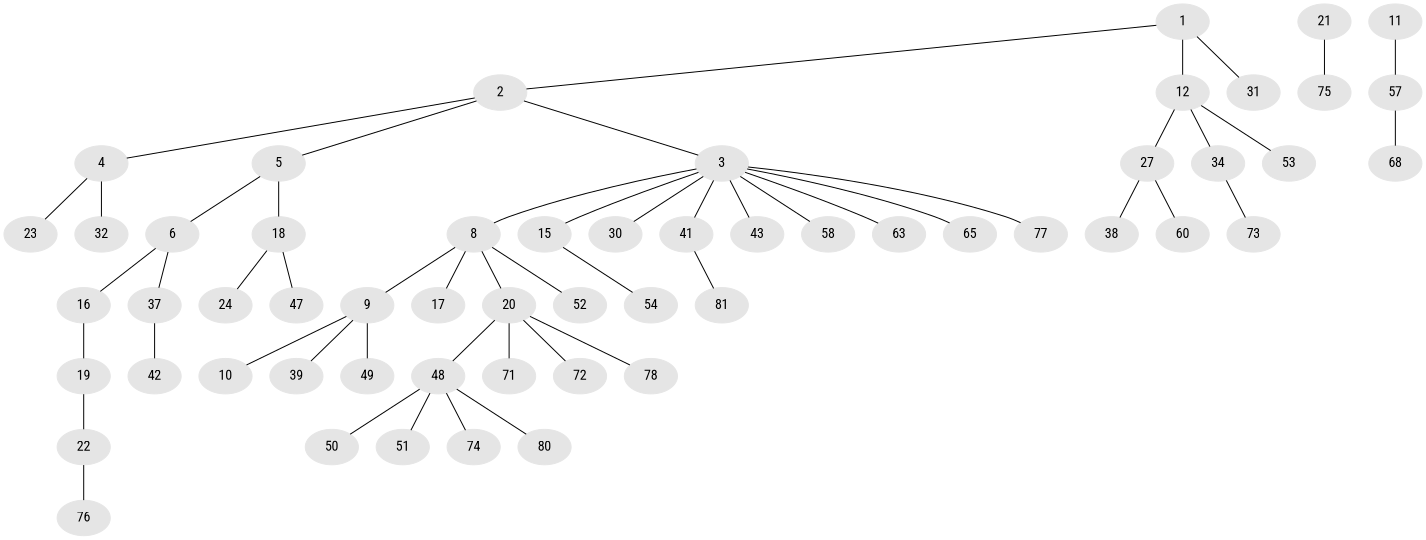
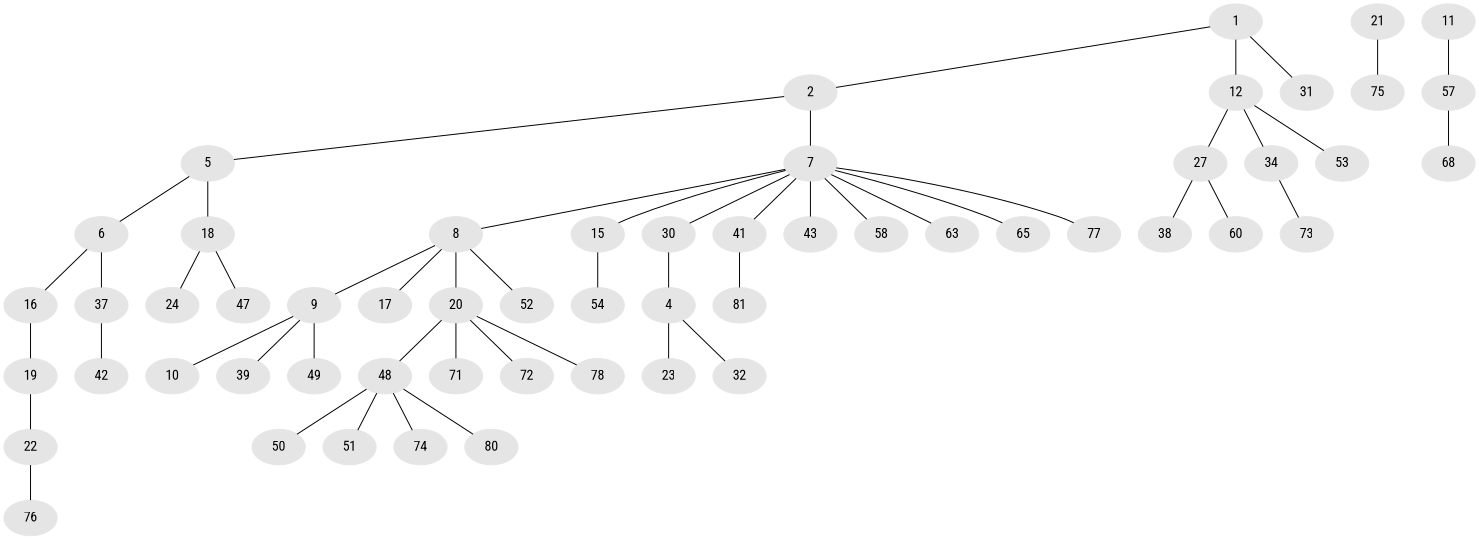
edge "2" -- "4": now "30" -- "4"
node "3": label "3" -> "7"
